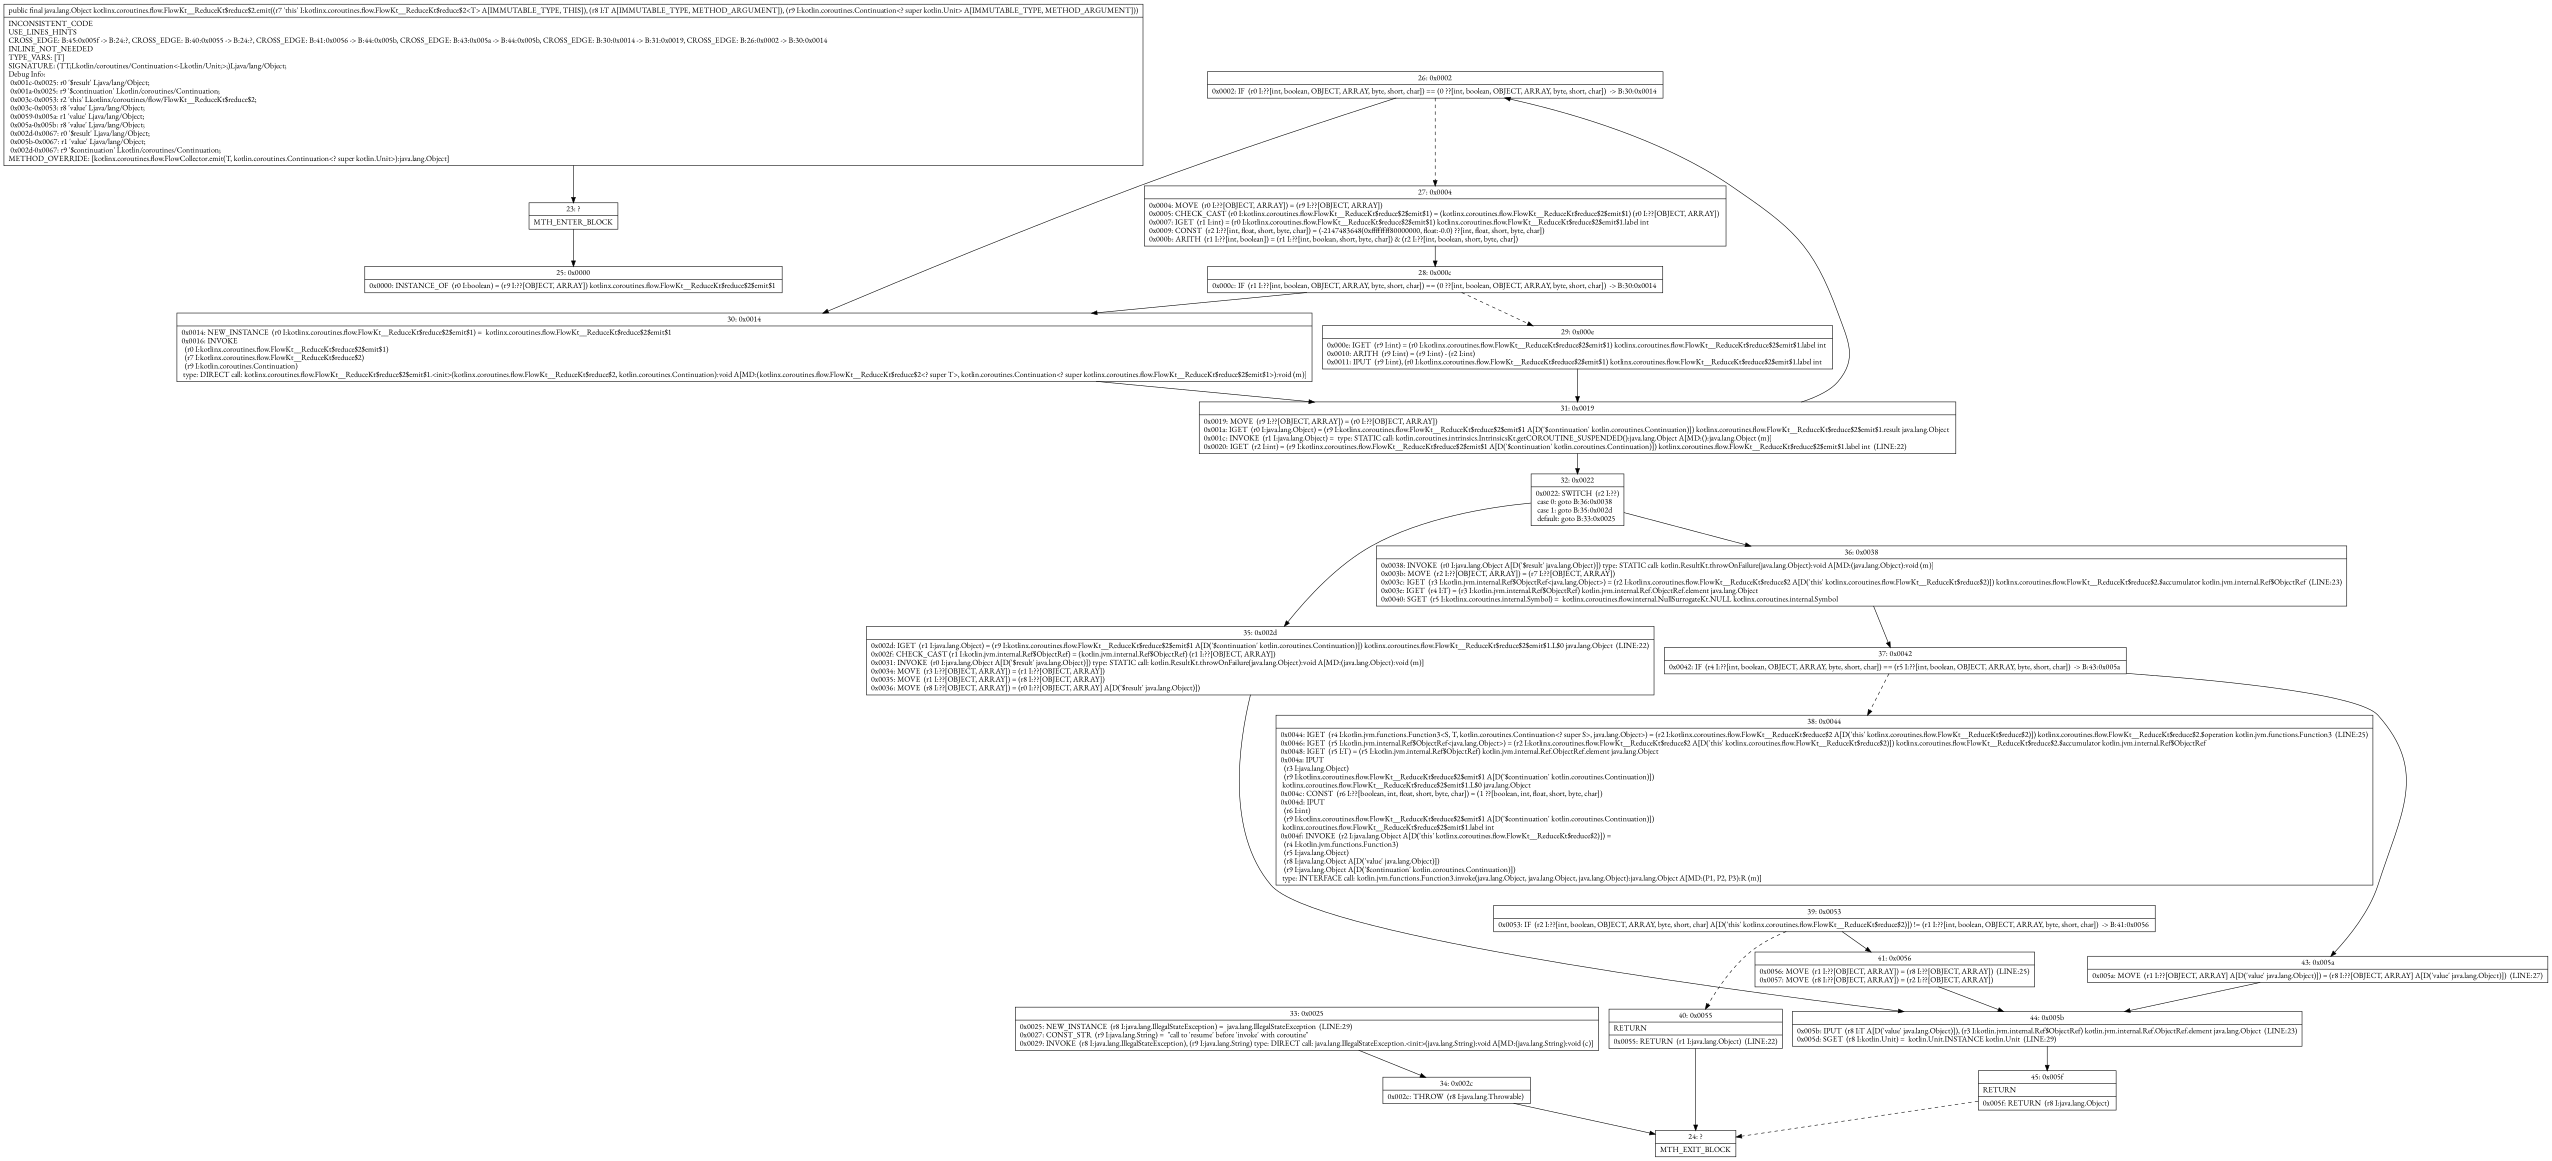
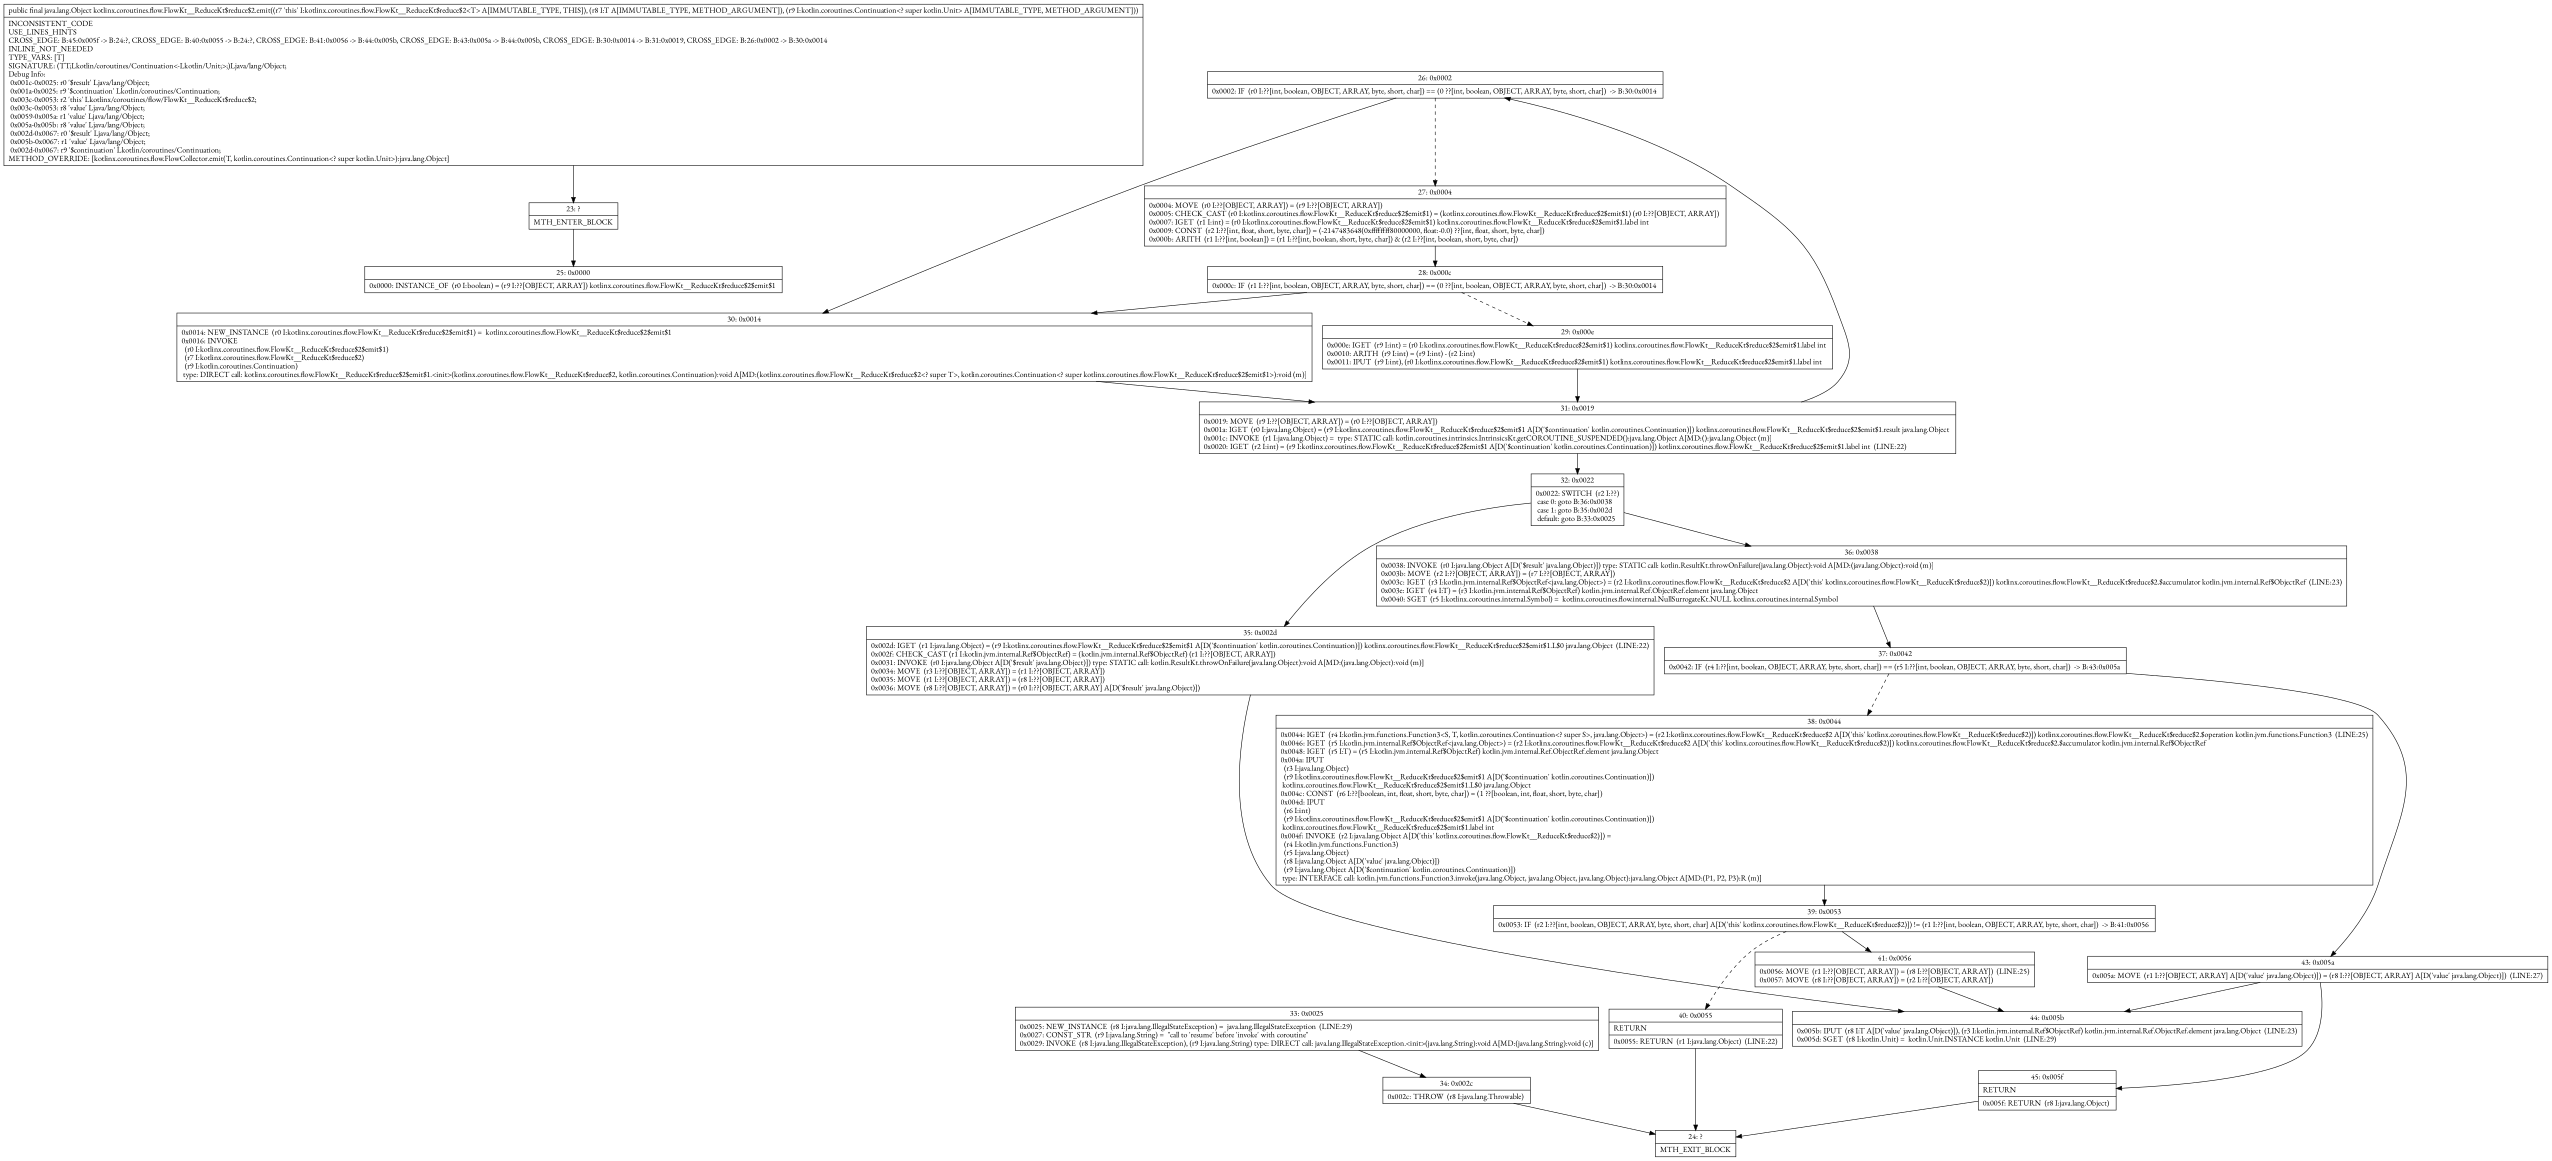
edge "38: 0x0044" -> "39: 0x0053": added
edge "44: 0x005b" -> "45: 0x005f": now "43: 0x005a" -> "45: 0x005f"
edge "45: 0x005f" -> "24: ?": style dashed -> solid
